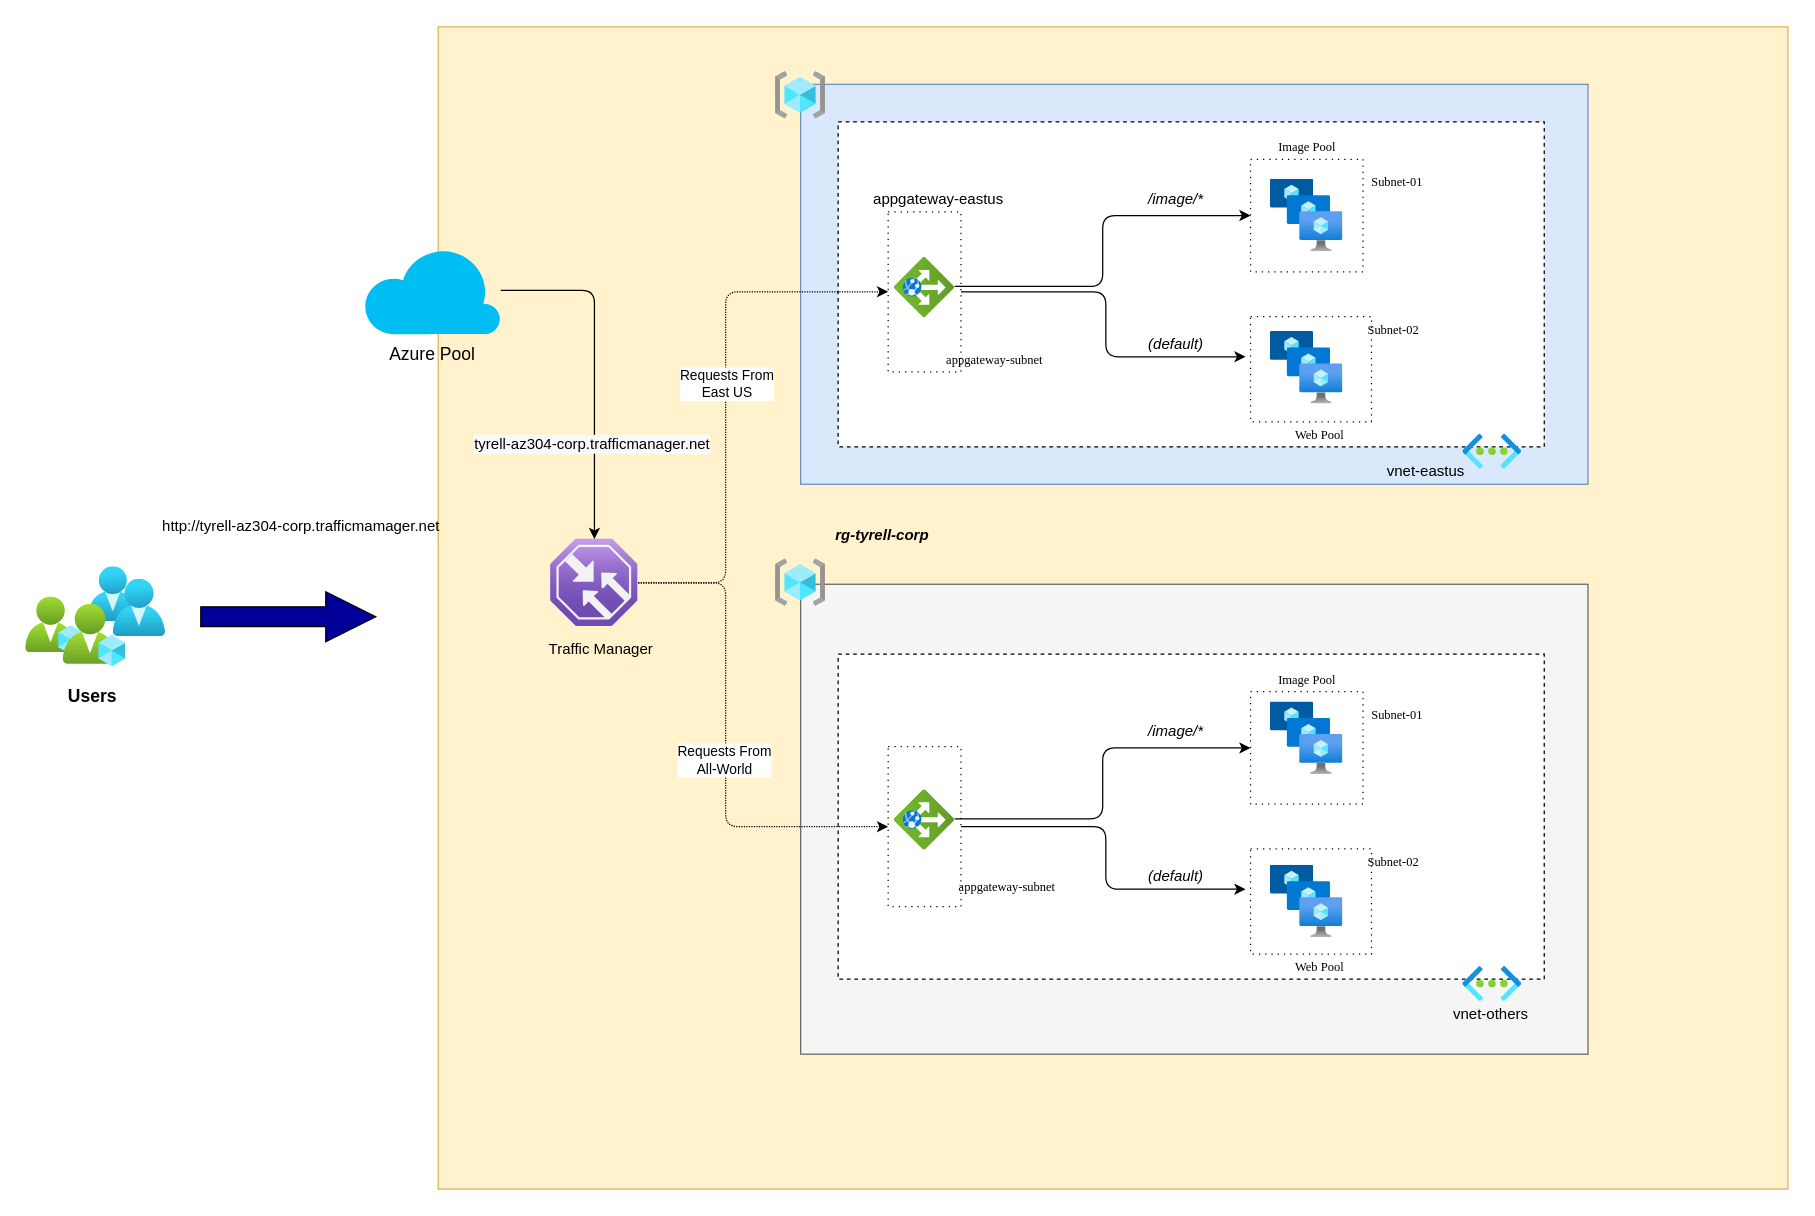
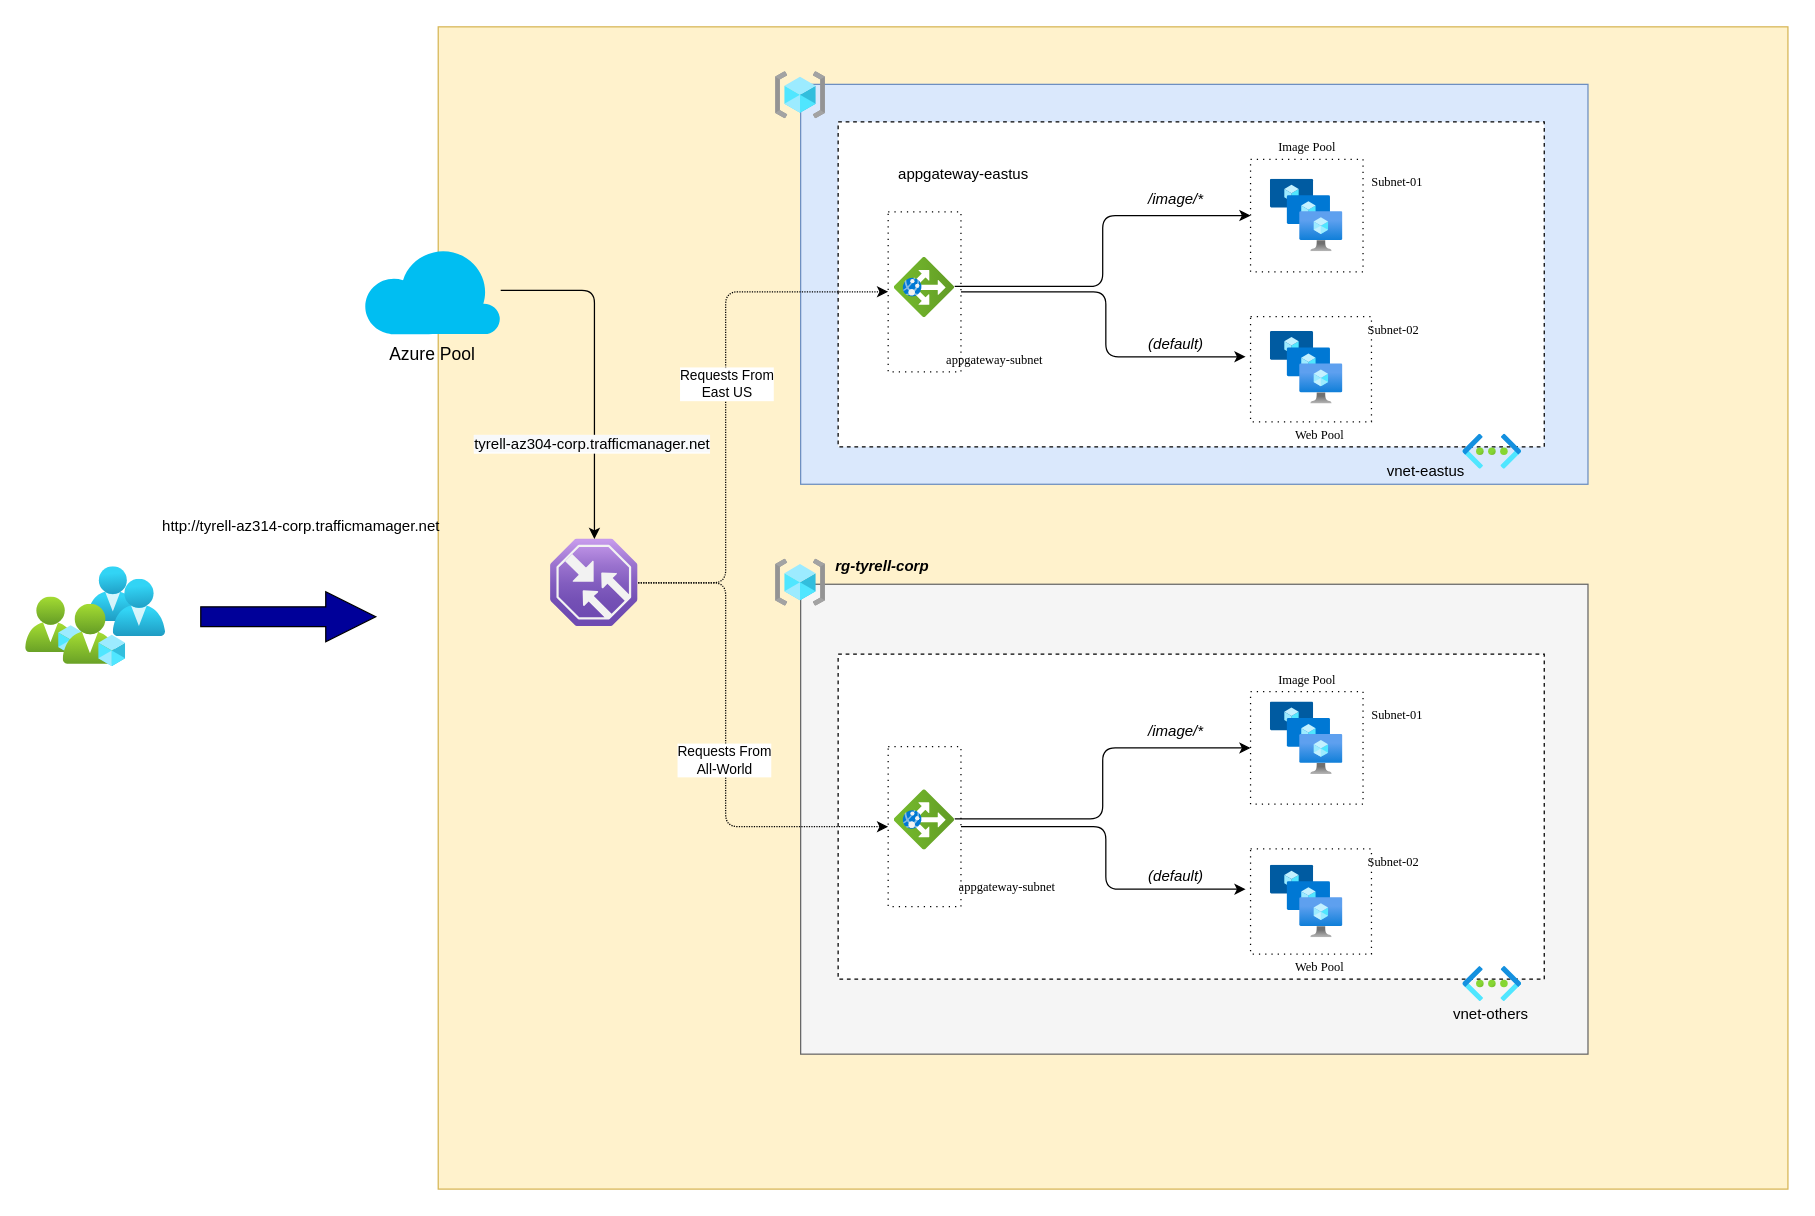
node "appgateway-eastus": moved (938, 199) -> (963, 174)
node "http://tyrell-az304-corp.trafficmamager.net": label "http://tyrell-az304-corp.trafficmamager.net" -> "http://tyrell-az314-corp.trafficmamager.net"
node "rg-tyrell-corp": moved (882, 536) -> (882, 567)
node "Traffic Manager": removed
node "Users": removed
